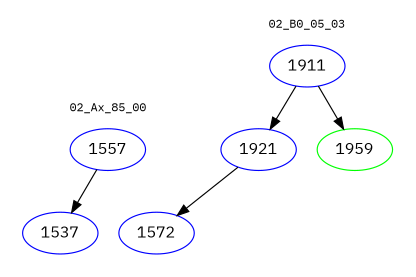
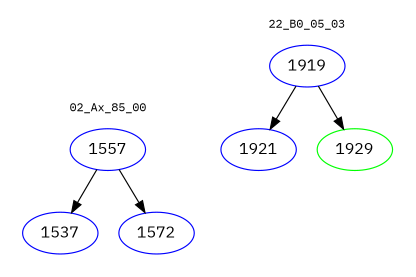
cluster "02_B0_05_03": label "02_B0_05_03" -> "22_B0_05_03"
node "1911": label "1911" -> "1919"
node "1959": label "1959" -> "1929"
edge "1921" -> "1572": now "1557" -> "1572"
